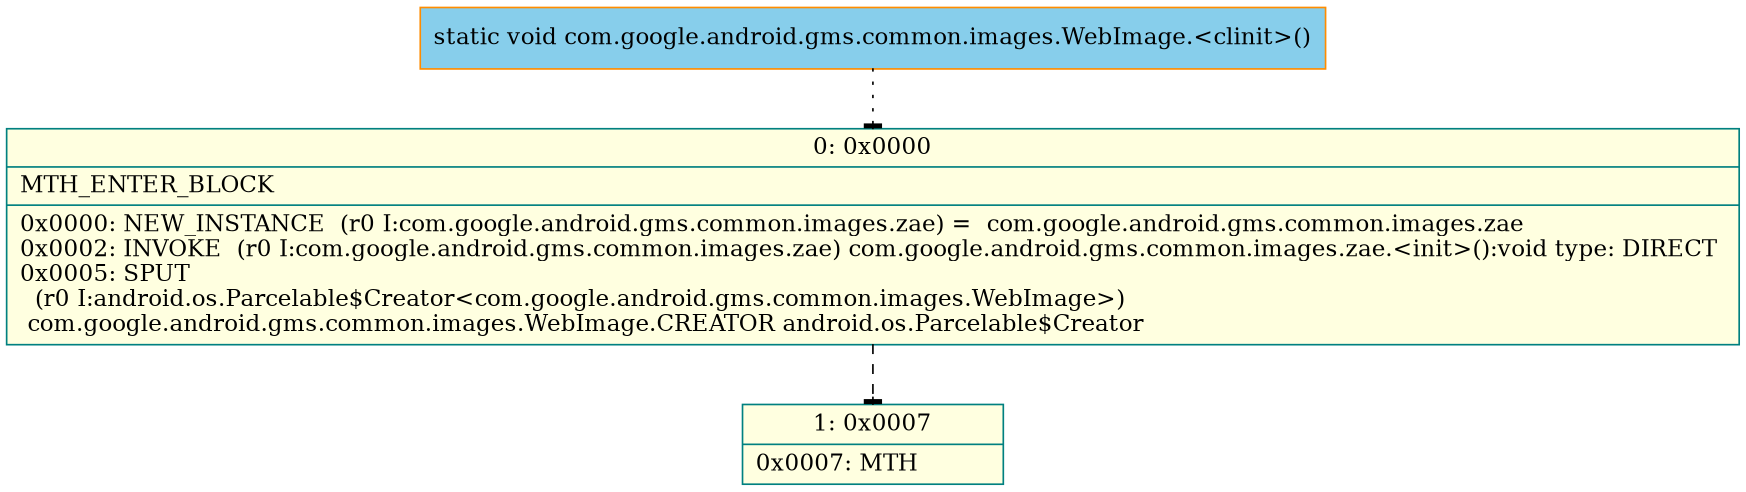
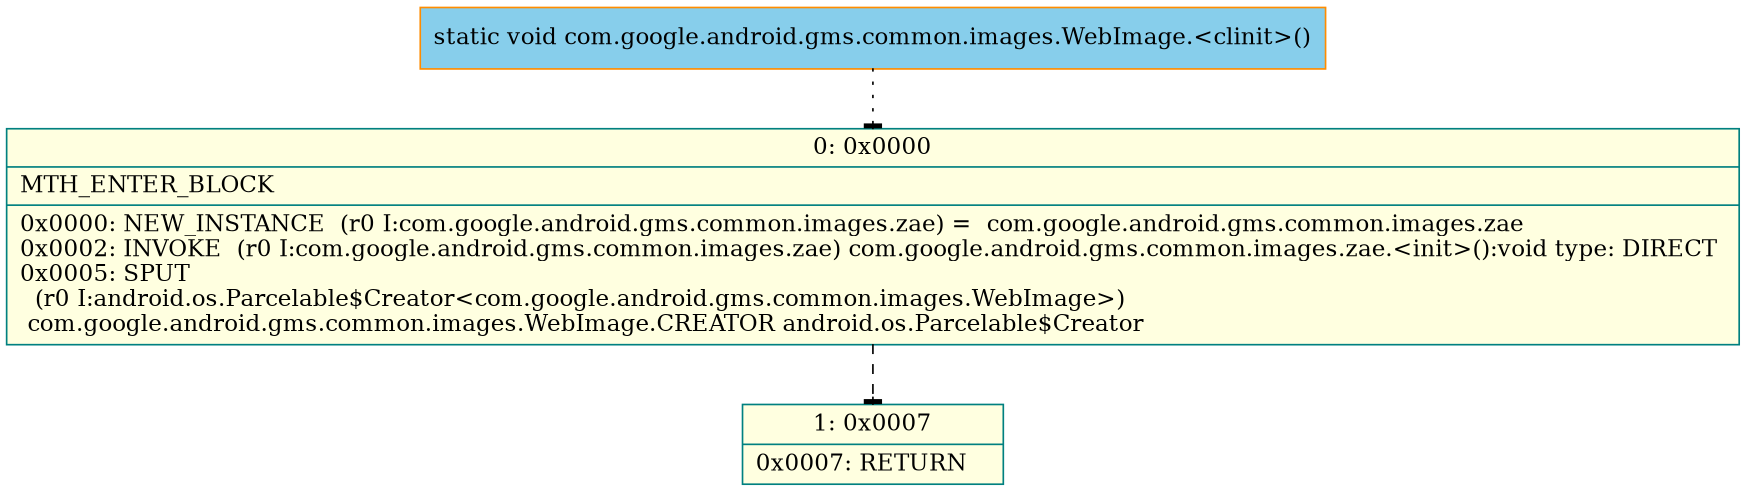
node "1: 0x0007": text "0x0007: MTH" -> "0x0007: RETURN"
